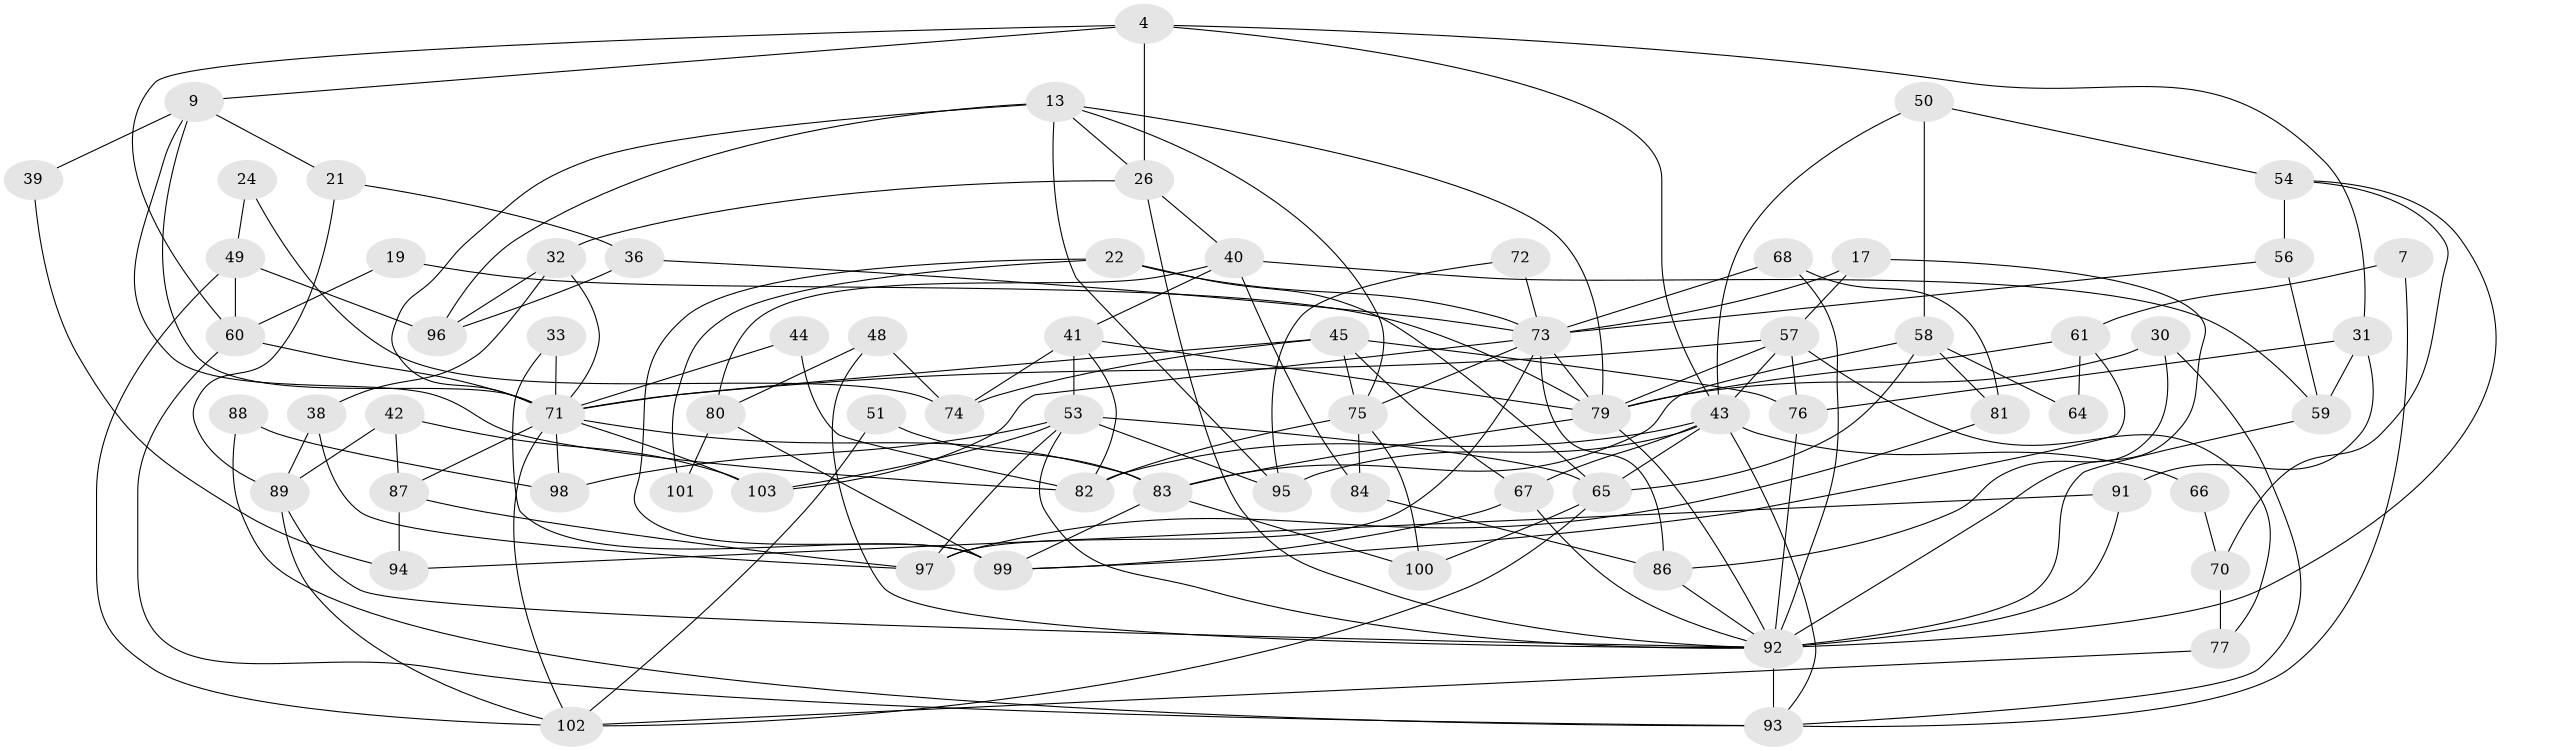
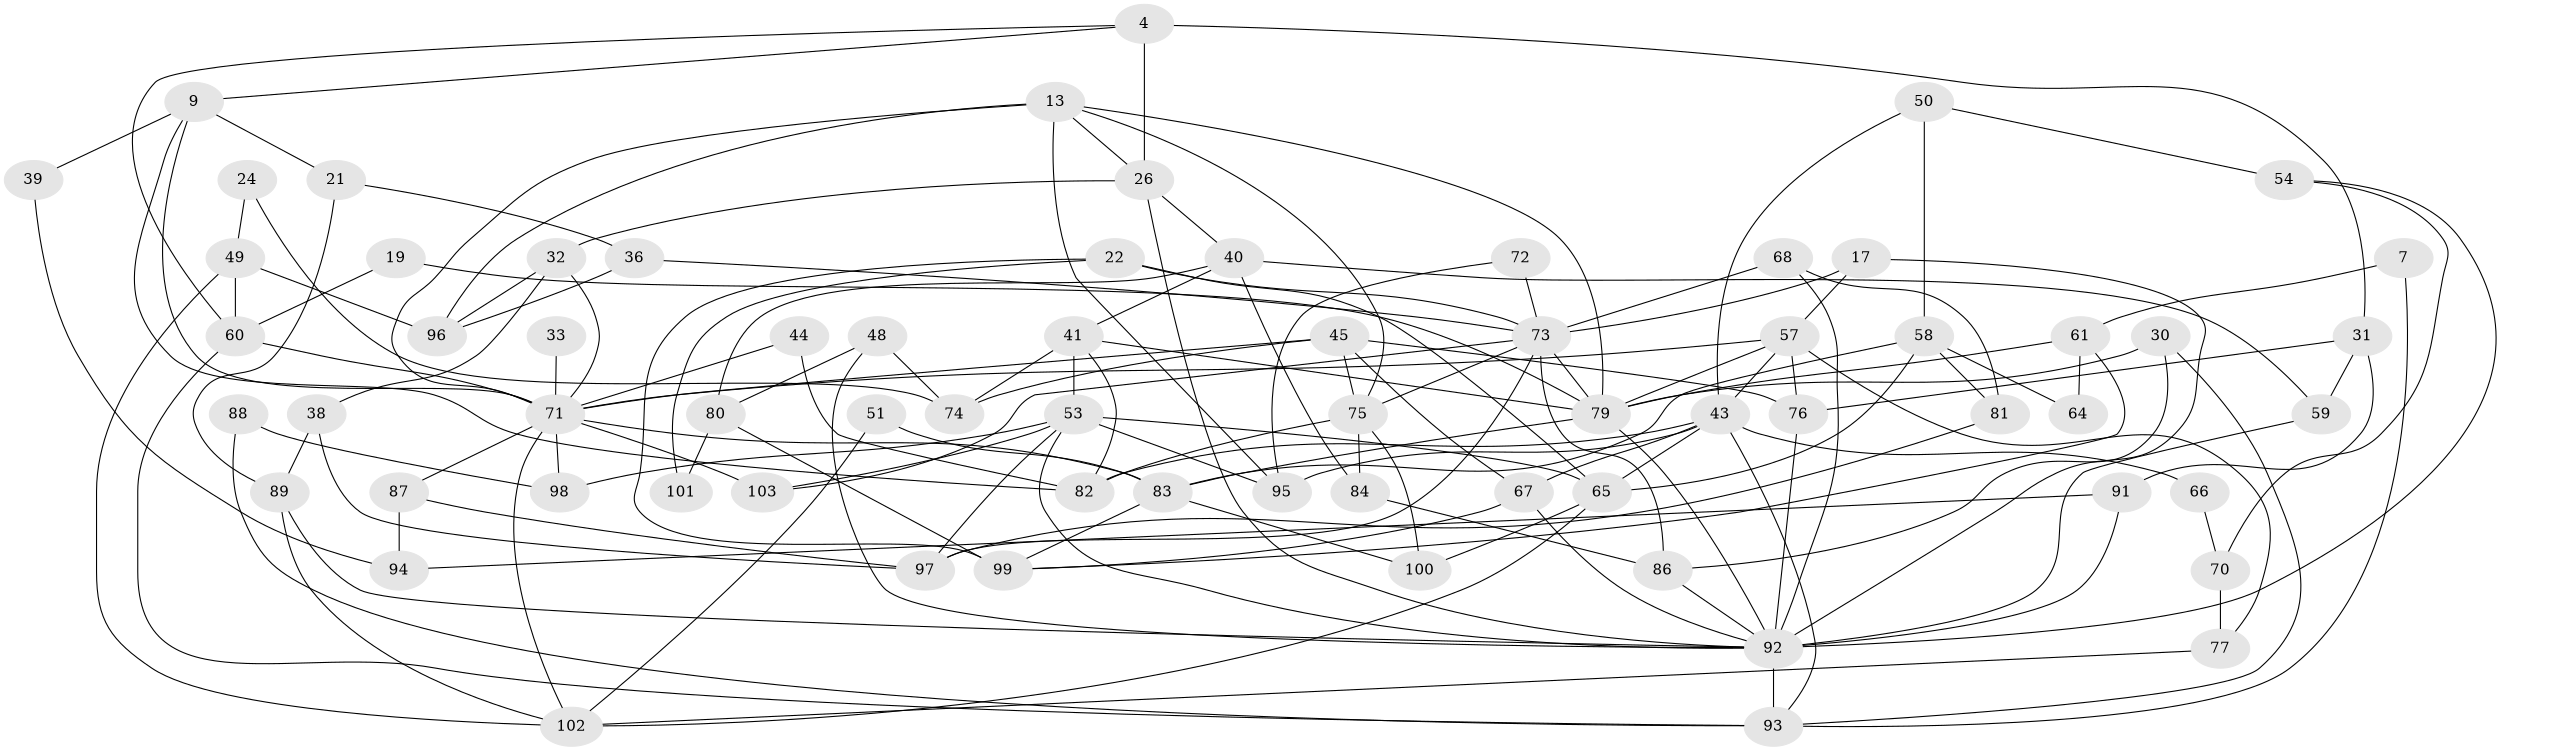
edge "4" -- "43": removed
node "56": removed
node "42": removed
edge "33" -- "99": removed
